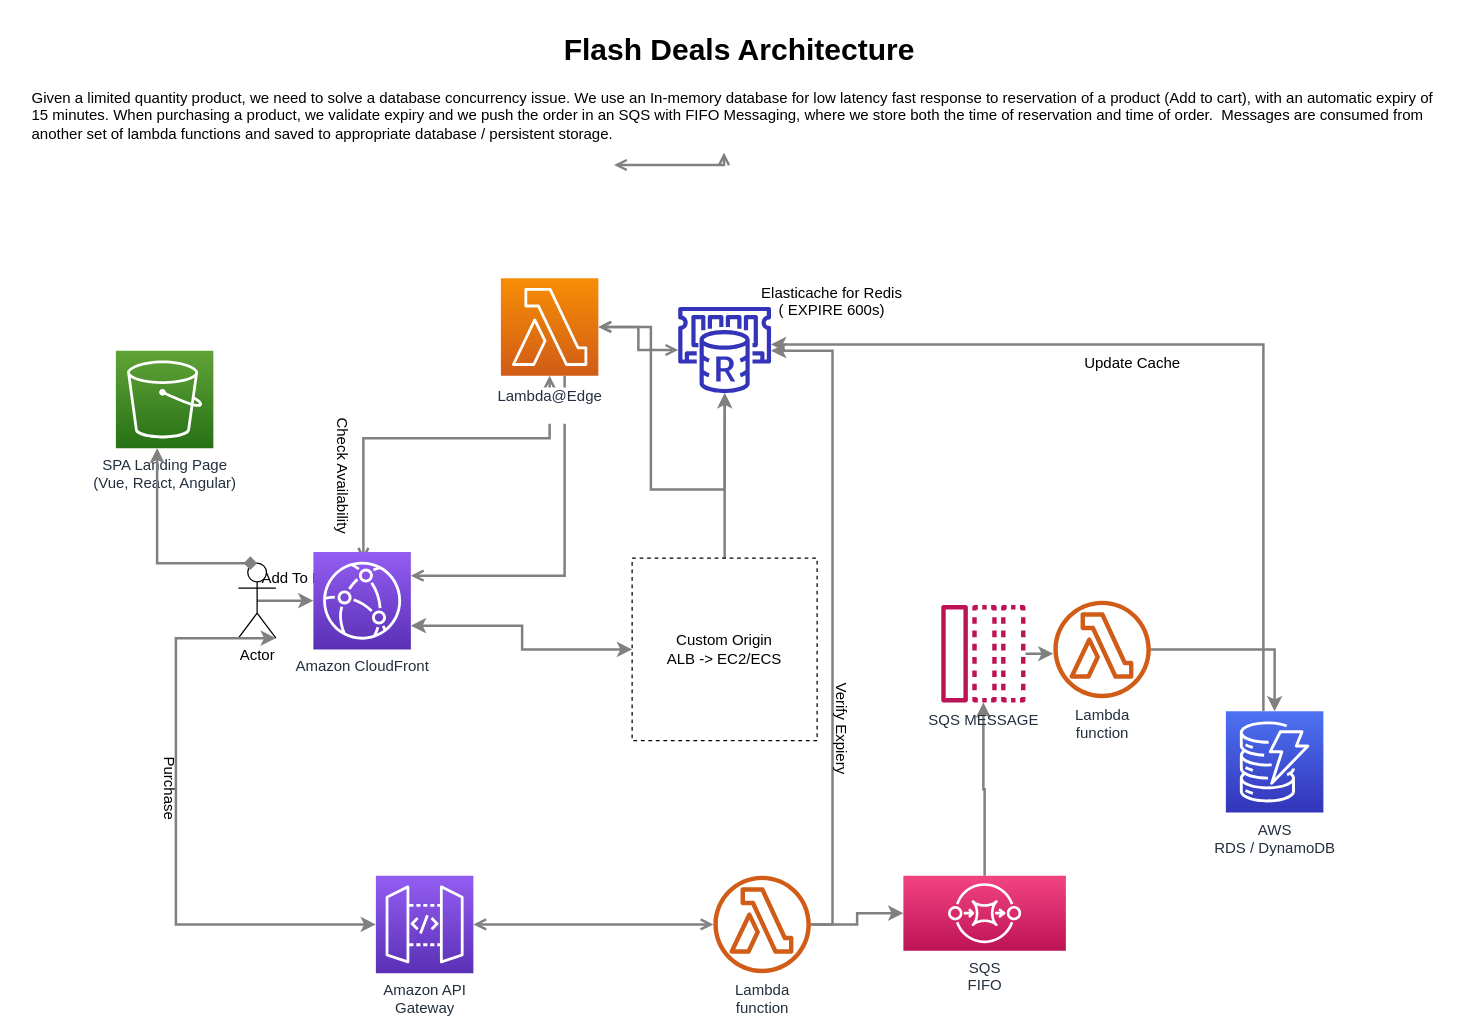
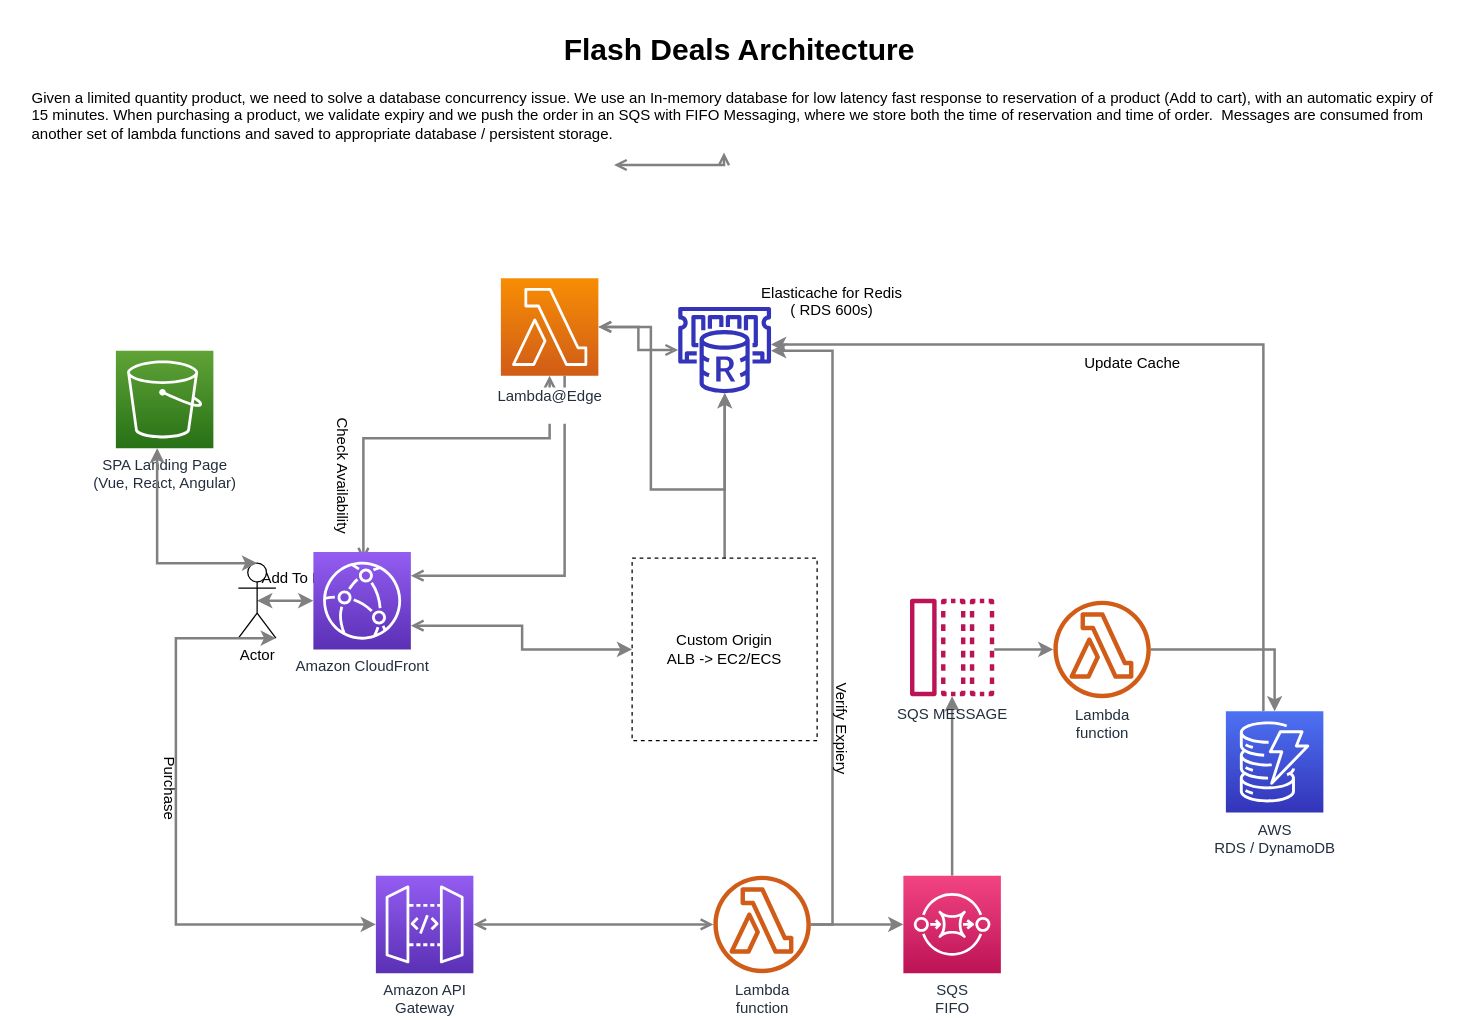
node "Elasticache for Redis ( EXPIRE 600s)": label "Elasticache for Redis ( EXPIRE 600s)" -> "Elasticache for Redis ( RDS 600s)"
edge "SPA Landing Page (Vue, React, Angular)" -- "Actor": arrowhead diamond -> classic
edge "Actor" -> "Amazon CloudFront": arrowhead none -> classic
edge "Amazon CloudFront" -- "Custom Origin ALB -> EC2/ECS": arrowhead classic -> open
node "SQS MESSAGE": moved (983, 654) -> (952, 648)
node "SQS FIFO": size 163x75 -> 98x98
